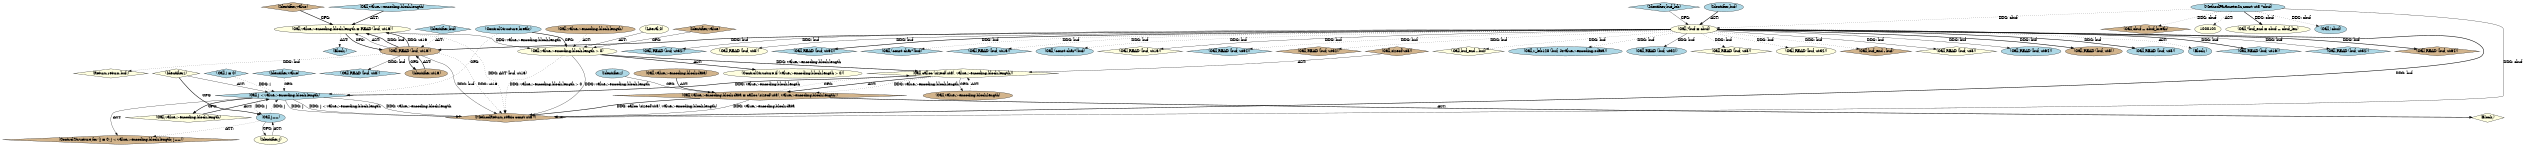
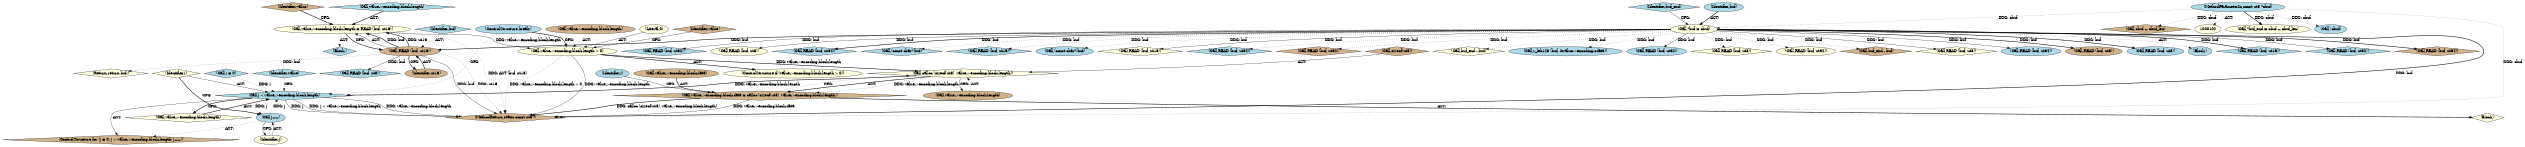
node "(Identifier,buf_leb)": label "(Identifier,buf_leb)" -> "(Identifier,buf_end)"
node "(Call,obuf + obuf_break)": label "(Call,obuf + obuf_break)" -> "(Call,obuf + obuf_len)"
edge "(MethodParameterIn,const ut8 *obuf)" -> "(MethodReturn,static const ut8 *)": style solid -> dotted
